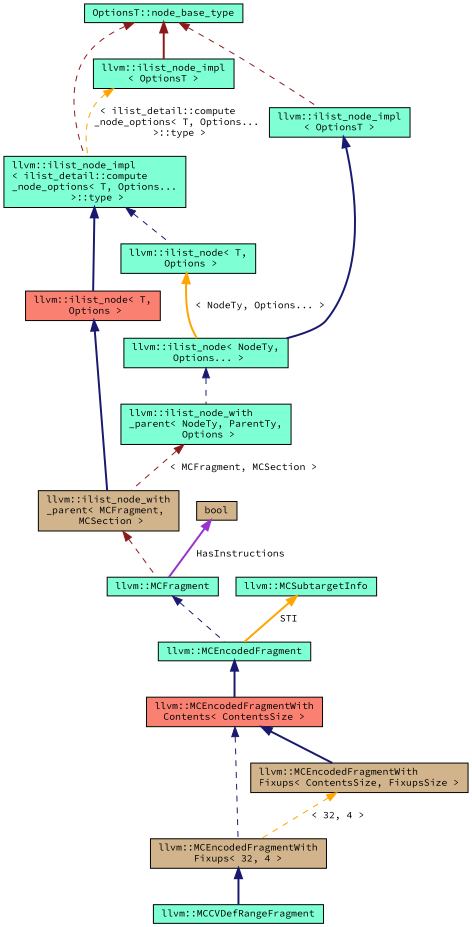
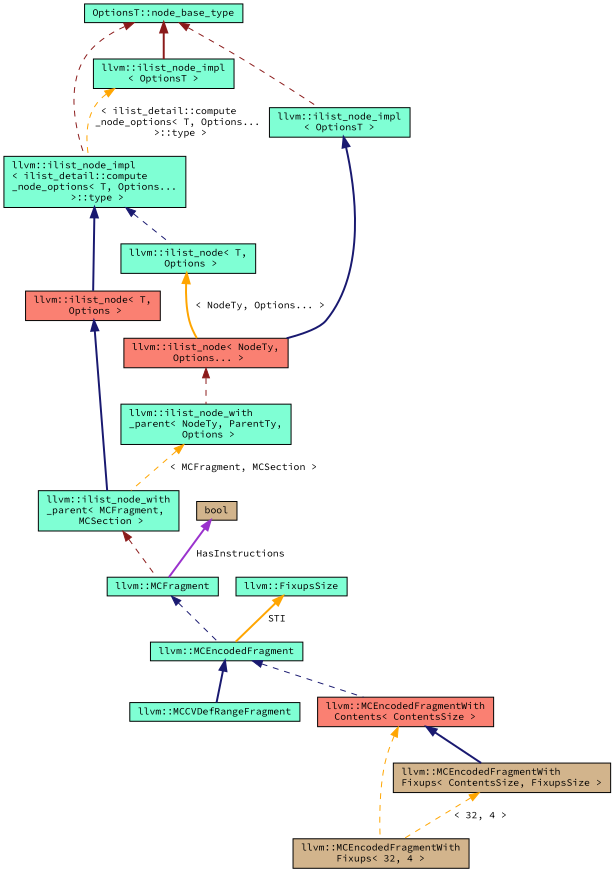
node "llvm::ilist_node< NodeTy, Options... >": fillcolor aquamarine -> salmon
edge "llvm::ilist_node_with _parent< NodeTy, ParentTy, Options >" -> "llvm::ilist_node< NodeTy, Options... >": color midnightblue -> firebrick4
edge "llvm::ilist_node_with _parent< MCFragment, MCSection >" -> "llvm::ilist_node_with _parent< NodeTy, ParentTy, Options >": color firebrick4 -> orange
node "llvm::ilist_node_with _parent< MCFragment, MCSection >": fillcolor tan -> aquamarine
node "llvm::MCSubtargetInfo": label "llvm::MCSubtargetInfo" -> "llvm::FixupsSize"
edge "llvm::MCEncodedFragmentWith Contents< ContentsSize >" -> "llvm::MCEncodedFragment": style bold -> dashed
edge "llvm::MCEncodedFragmentWith Fixups< 32, 4 >" -> "llvm::MCEncodedFragmentWith Contents< ContentsSize >": color midnightblue -> orange
edge "llvm::MCCVDefRangeFragment" -> "llvm::MCEncodedFragmentWith Fixups< 32, 4 >": now "llvm::MCCVDefRangeFragment" -> "llvm::MCEncodedFragment"
